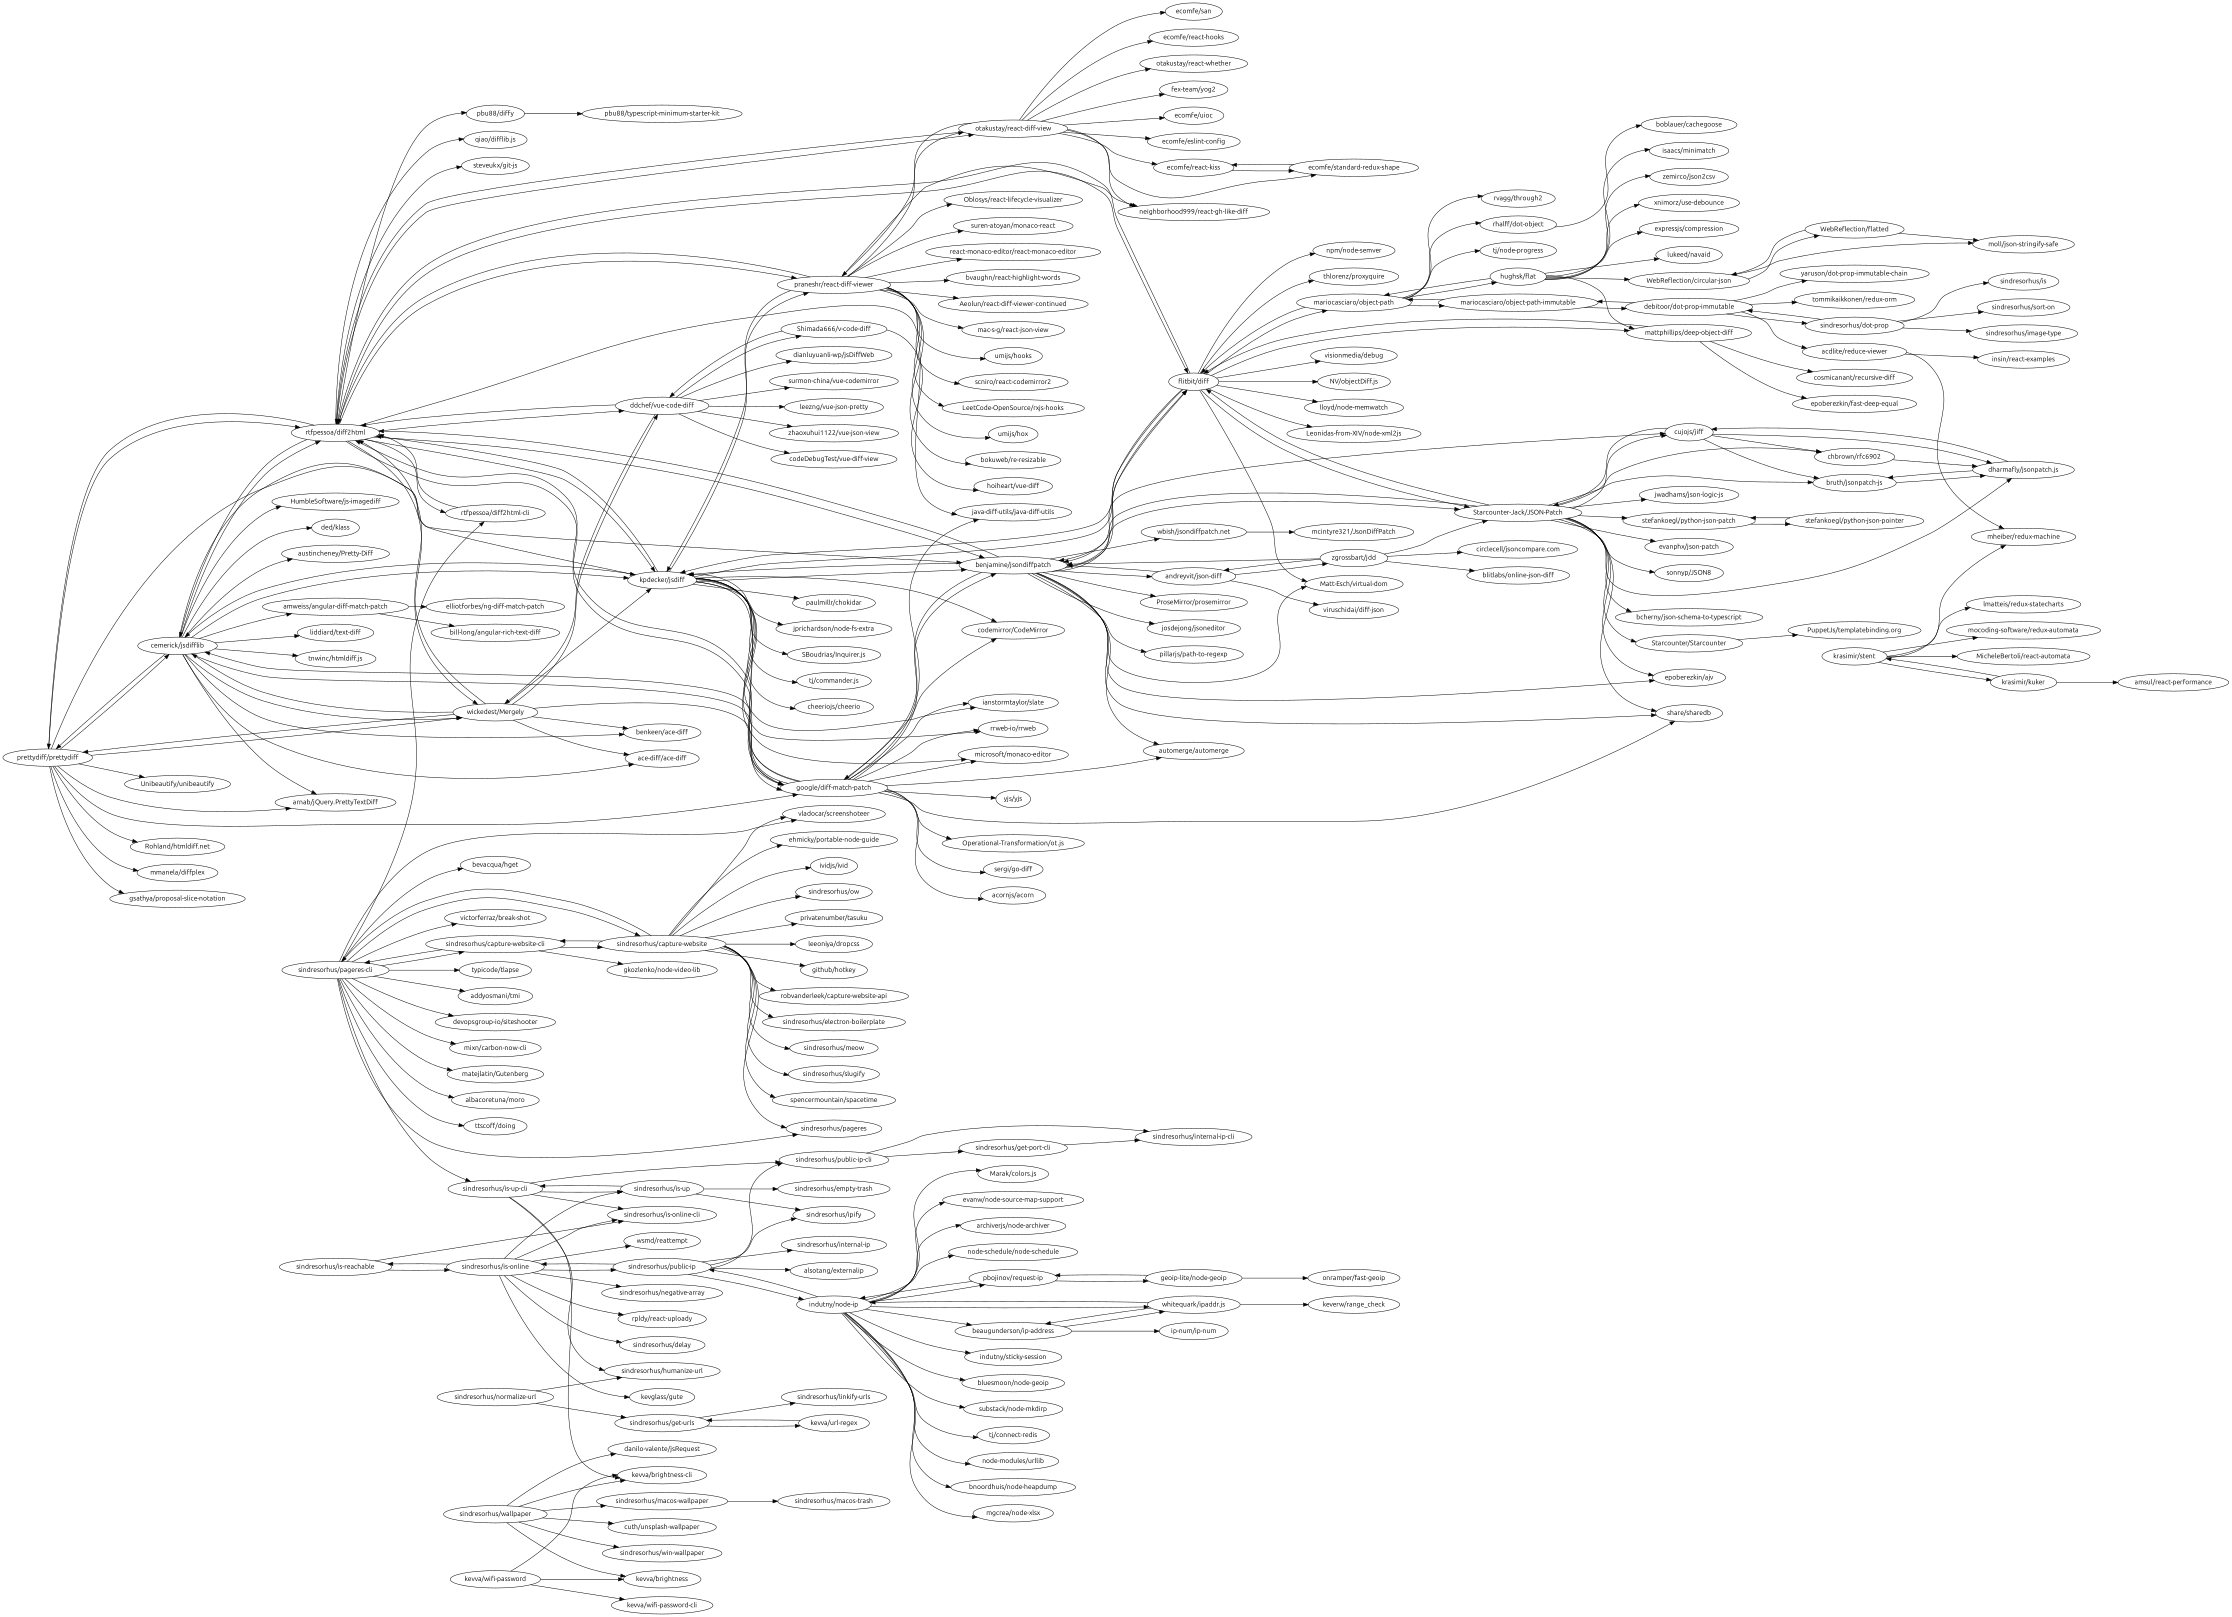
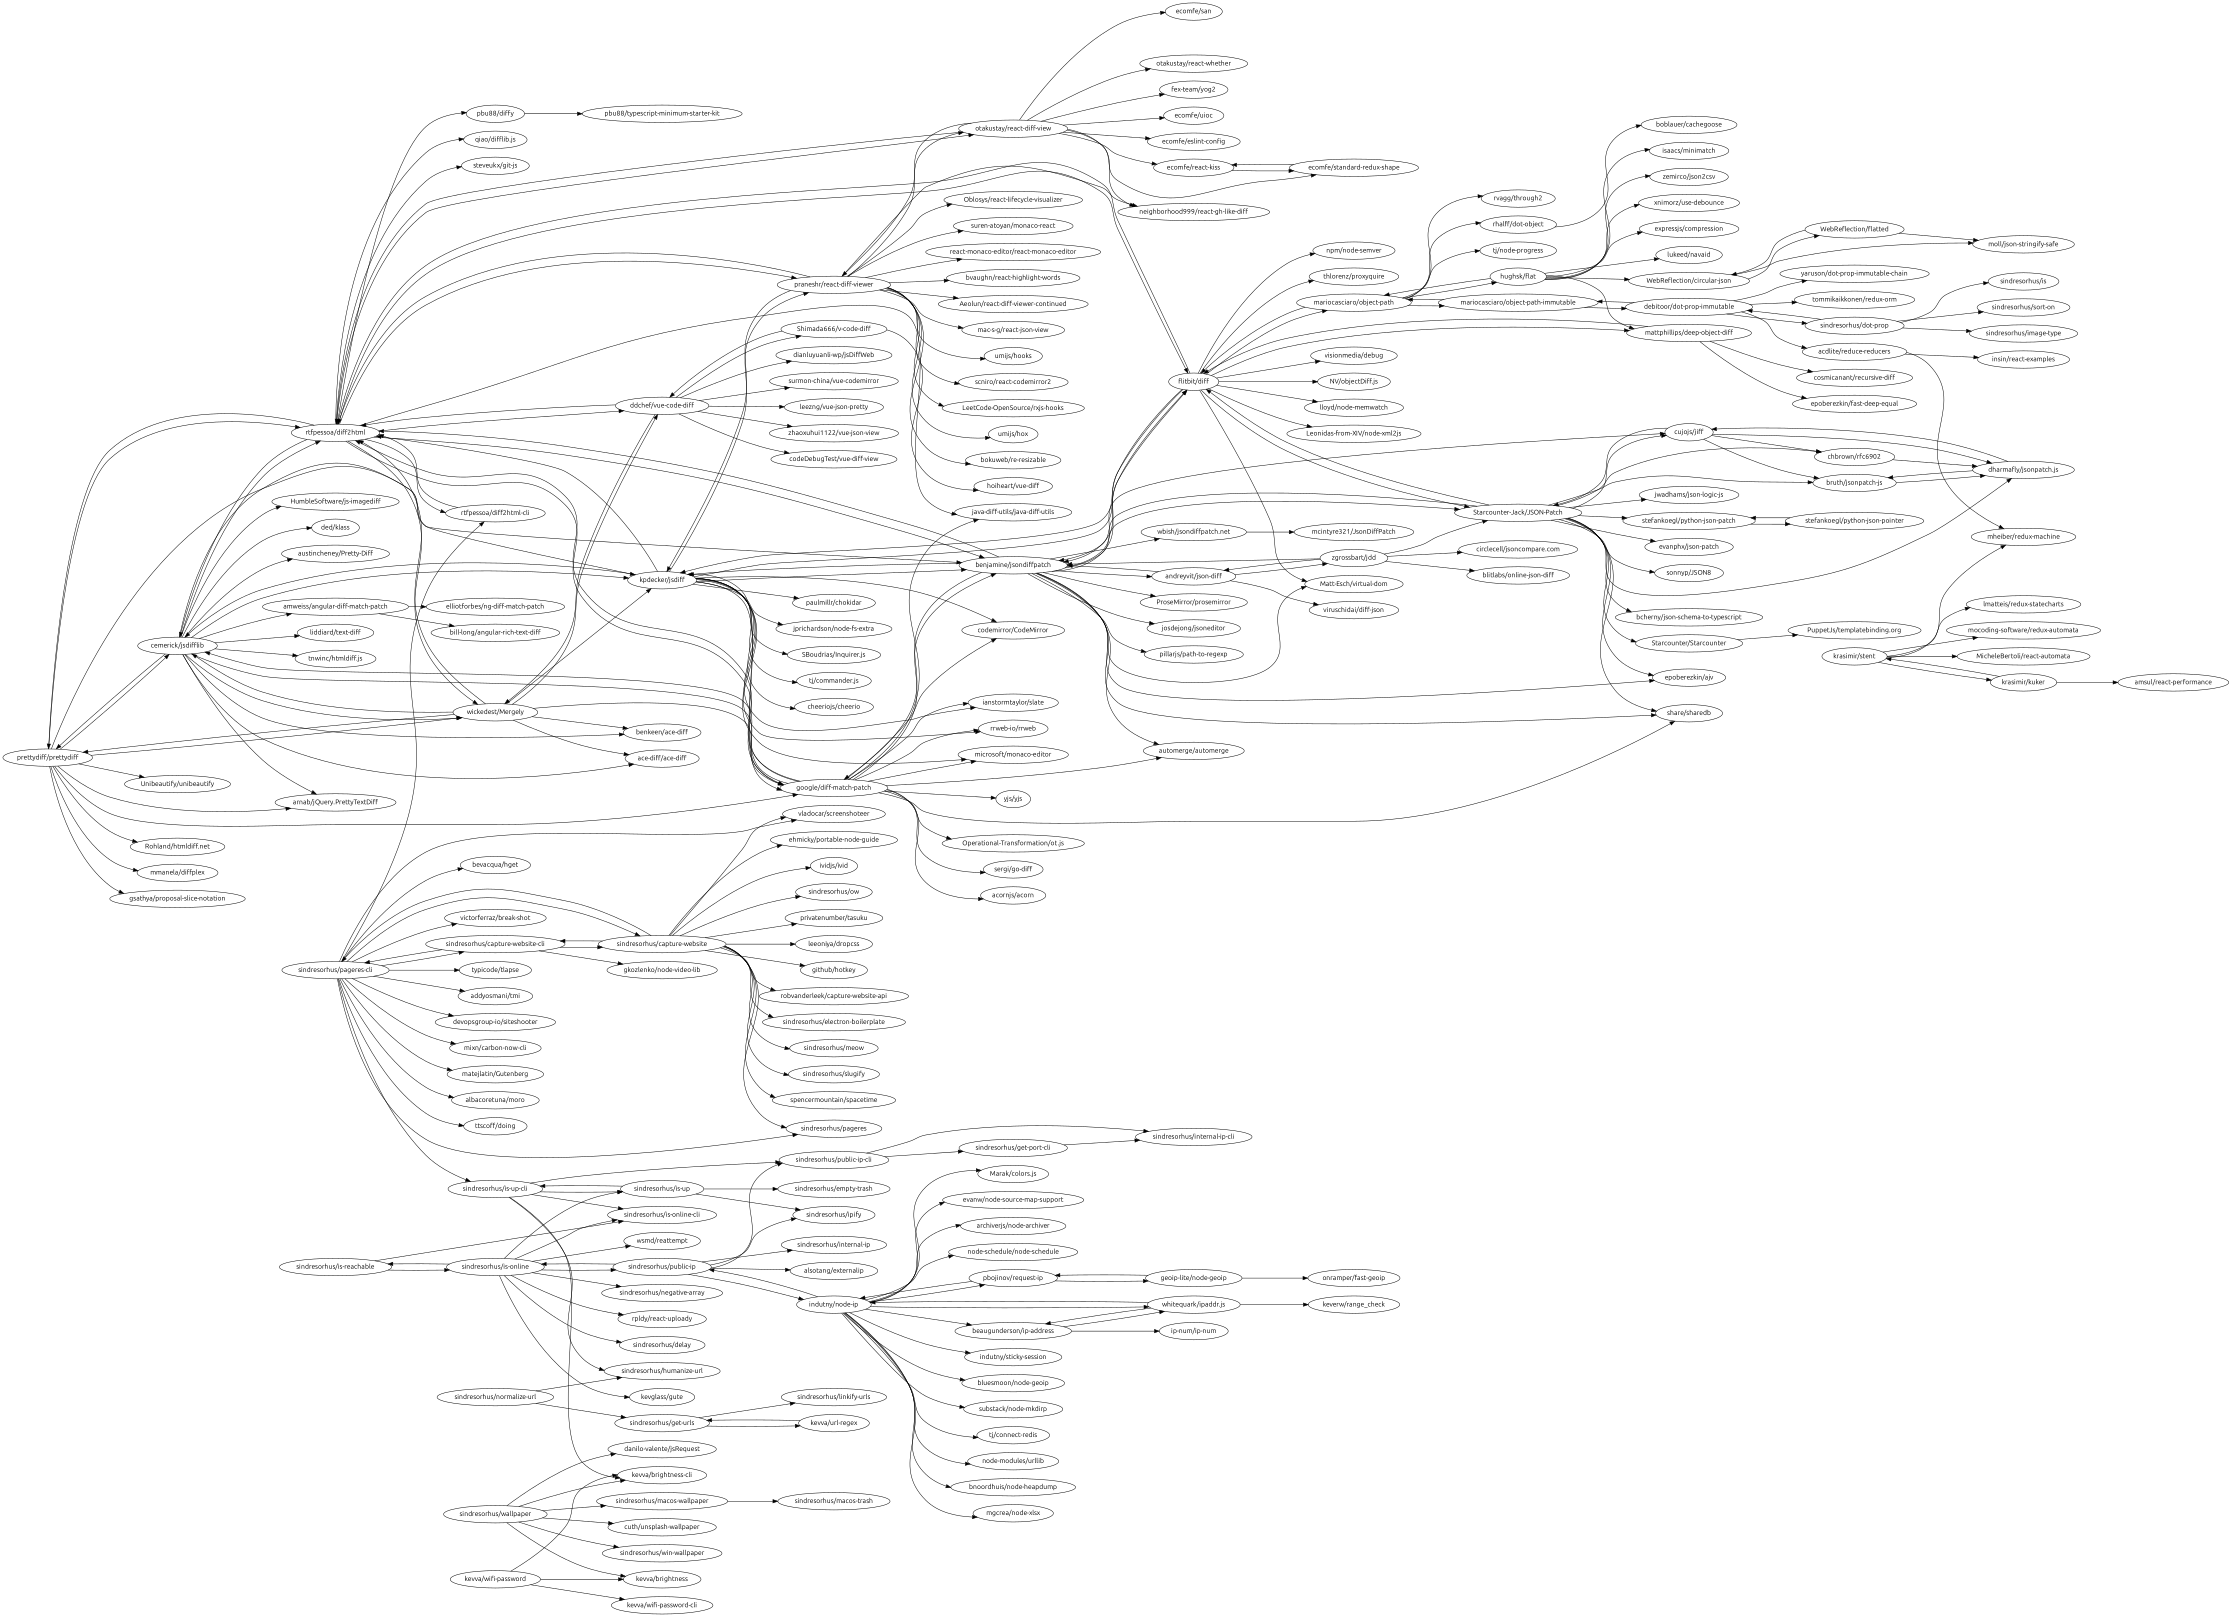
node "ecomfe/react-hooks": removed
node "acdlite/reduce-viewer": label "acdlite/reduce-viewer" -> "acdlite/reduce-reducers"
edge "rtfpessoa/diff2html" -> "kpdecker/jsdiff": removed
